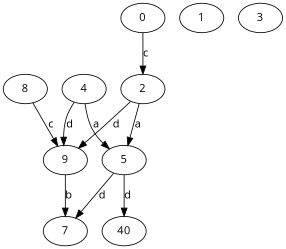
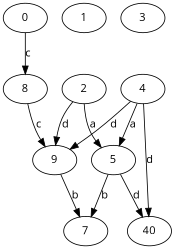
edge "0" -> "2": now "0" -> "8"
edge "4" -> "40": added, label "d"
edge "5" -> "7": label "d" -> "b"
